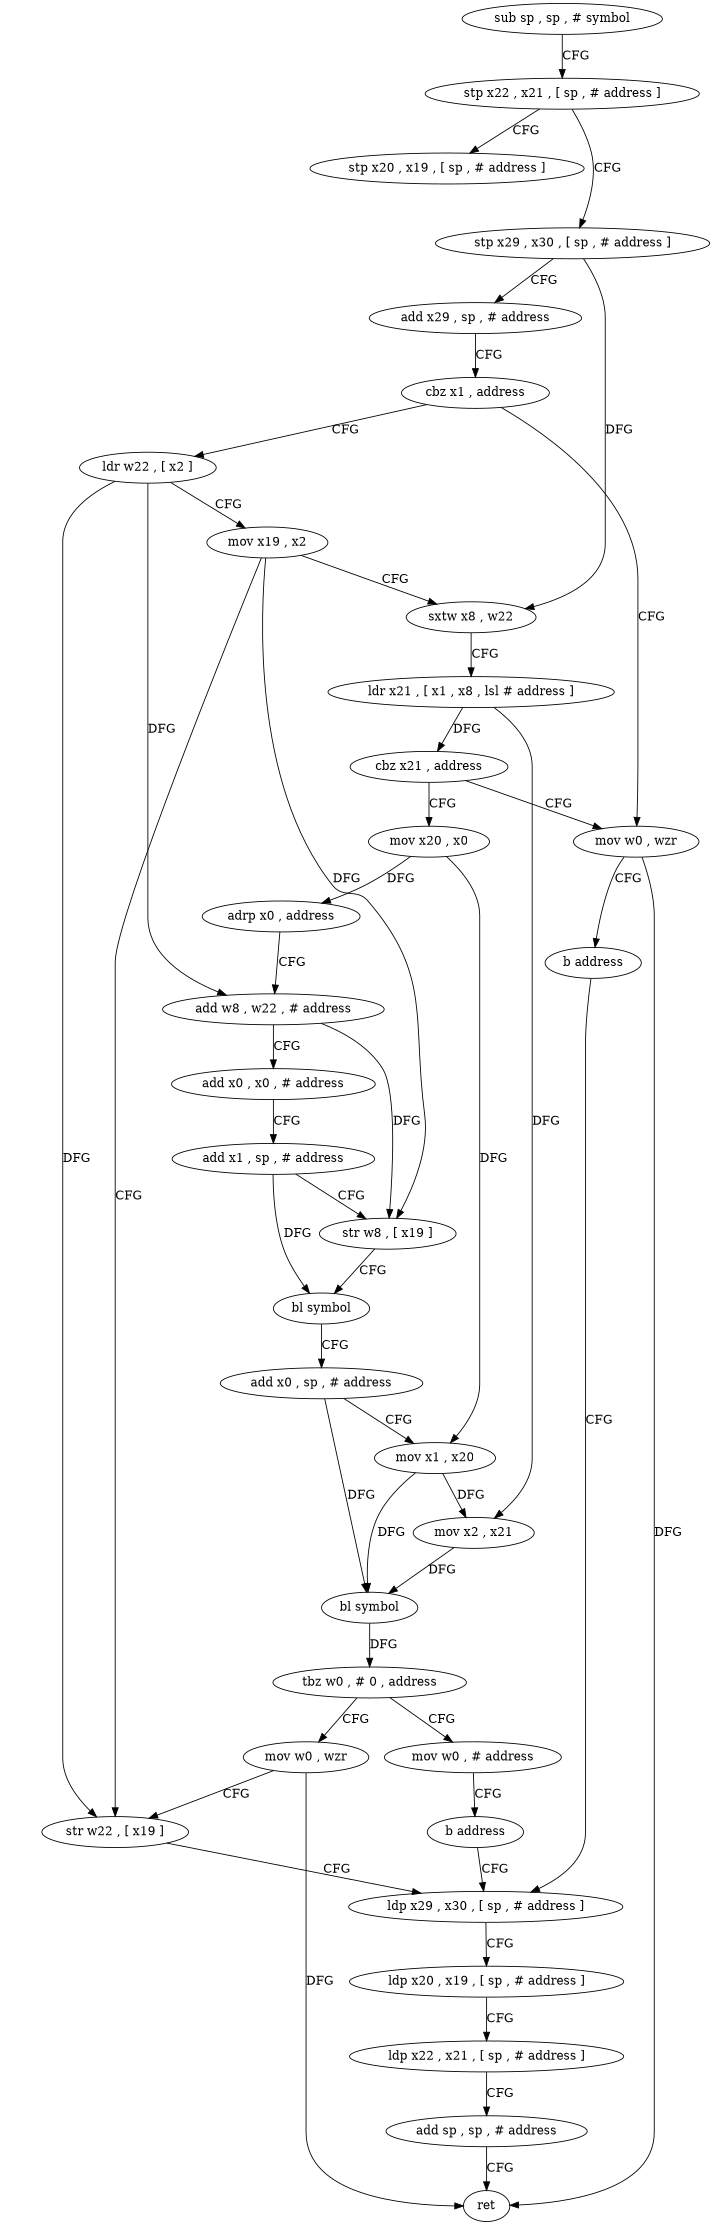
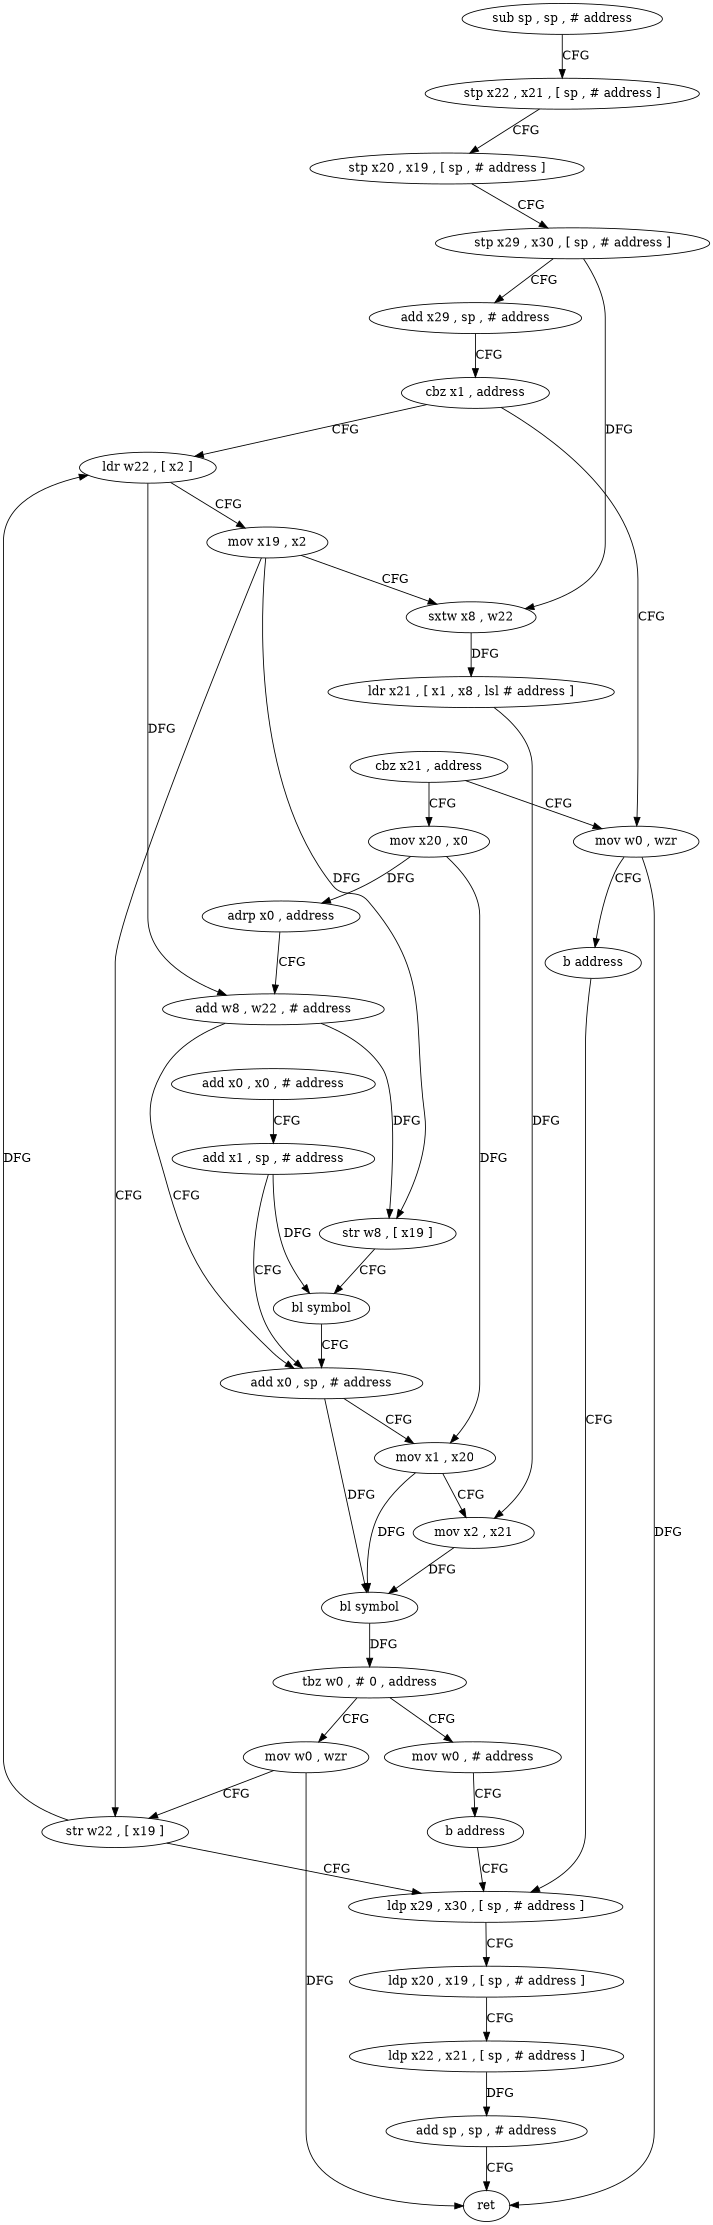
node "sub sp , sp , # symbol": label "sub sp , sp , # symbol" -> "sub sp , sp , # address"
edge "stp x22 , x21 , [ sp , # address ]" -> "stp x29 , x30 , [ sp , # address ]": now "stp x20 , x19 , [ sp , # address ]" -> "stp x29 , x30 , [ sp , # address ]"
edge "sxtw x8 , w22" -> "ldr x21 , [ x1 , x8 , lsl # address ]": label "CFG" -> "DFG"
edge "ldr x21 , [ x1 , x8 , lsl # address ]" -> "cbz x21 , address": removed, label "DFG"
edge "add w8 , w22 , # address" -> "add x0 , x0 , # address": now "add w8 , w22 , # address" -> "add x0 , sp , # address"
edge "ldr w22 , [ x2 ]" -> "str w22 , [ x19 ]": reversed
edge "add x1 , sp , # address" -> "str w8 , [ x19 ]": now "add x1 , sp , # address" -> "add x0 , sp , # address"
edge "mov x1 , x20" -> "mov x2 , x21": label "DFG" -> "CFG"
edge "ldp x22 , x21 , [ sp , # address ]" -> "add sp , sp , # address": label "CFG" -> "DFG"
